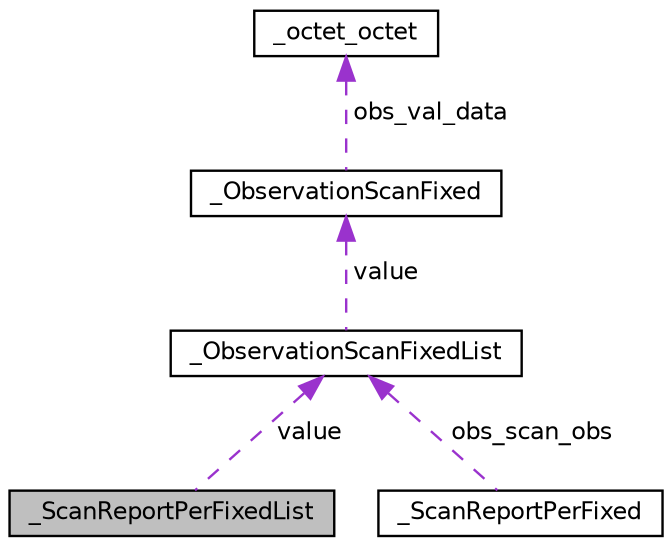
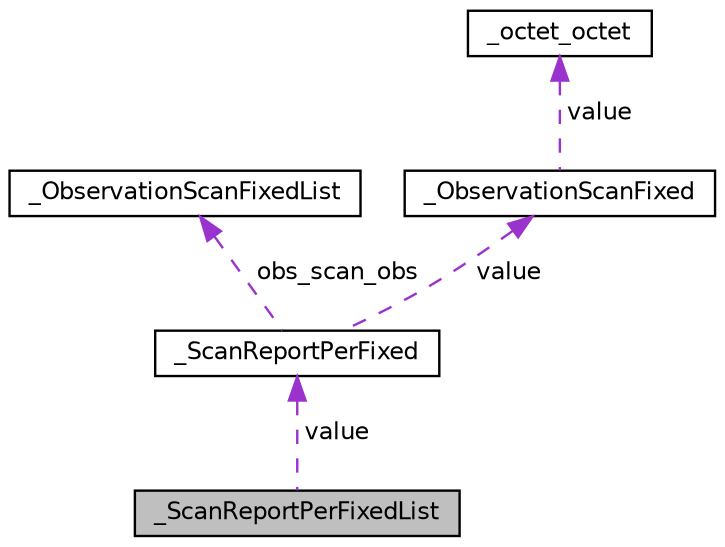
edge "_ObservationScanFixed" -> "_octet_octet": label " obs_val_data" -> " value"
edge "_ObservationScanFixedList" -> "_ObservationScanFixed": now "_ScanReportPerFixed" -> "_ObservationScanFixed"
edge "_ScanReportPerFixedList" -> "_ObservationScanFixedList": now "_ScanReportPerFixedList" -> "_ScanReportPerFixed"
